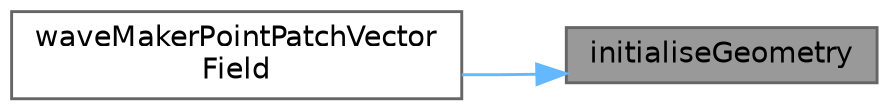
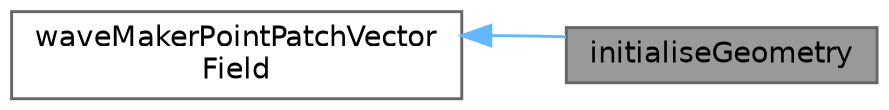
edge "waveMakerPointPatchVector Field" -> "initialiseGeometry": reversed
